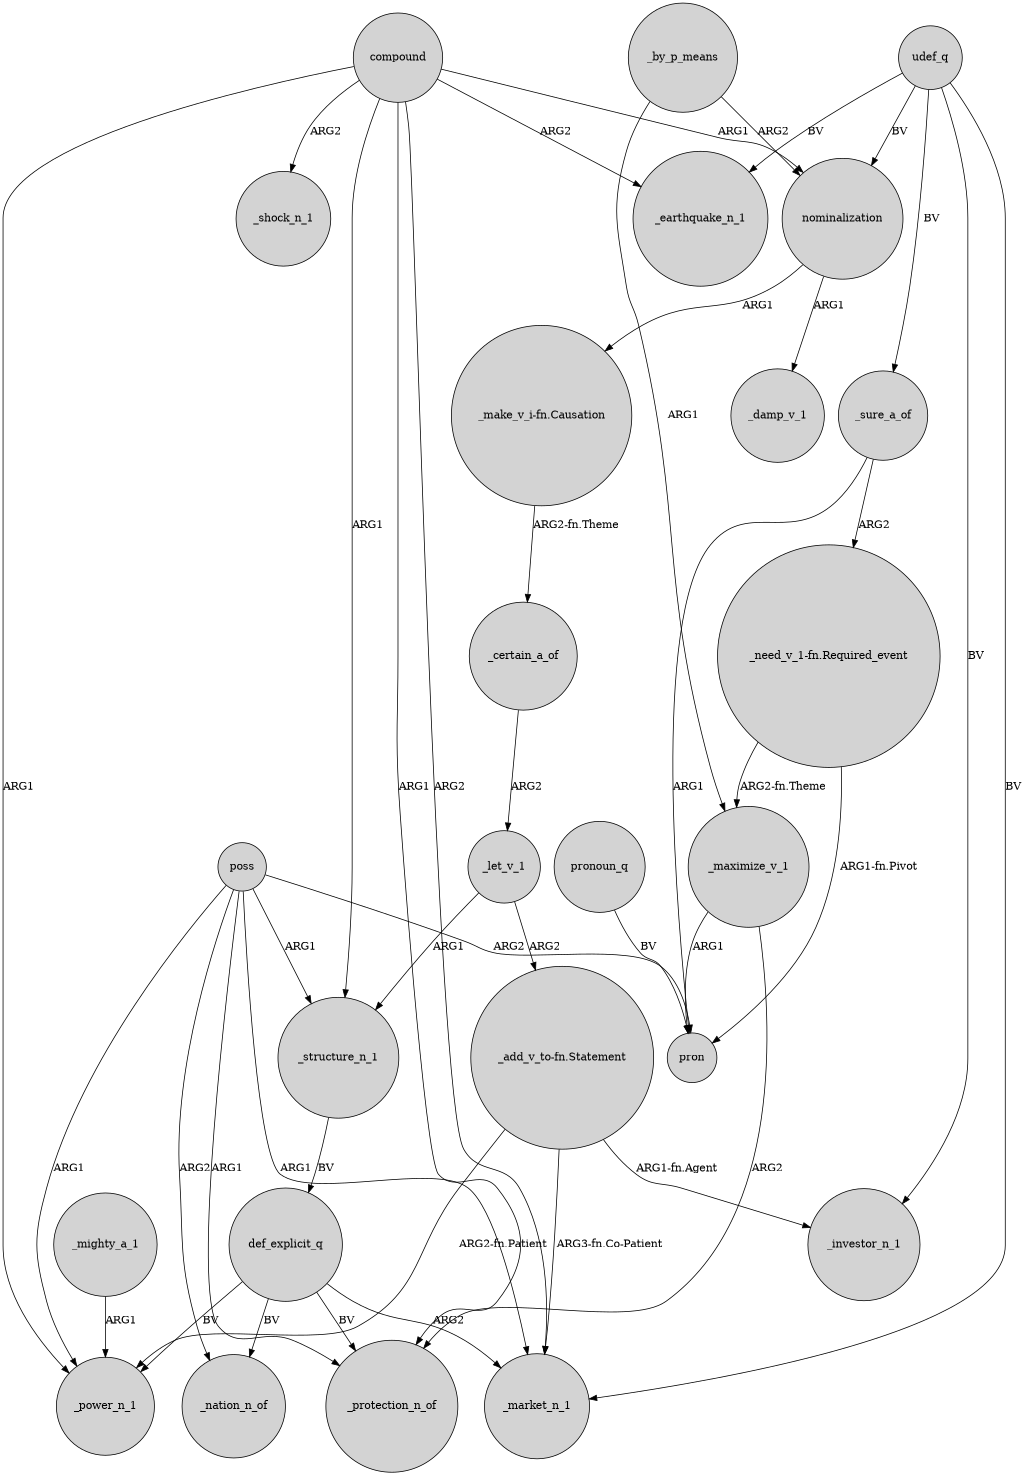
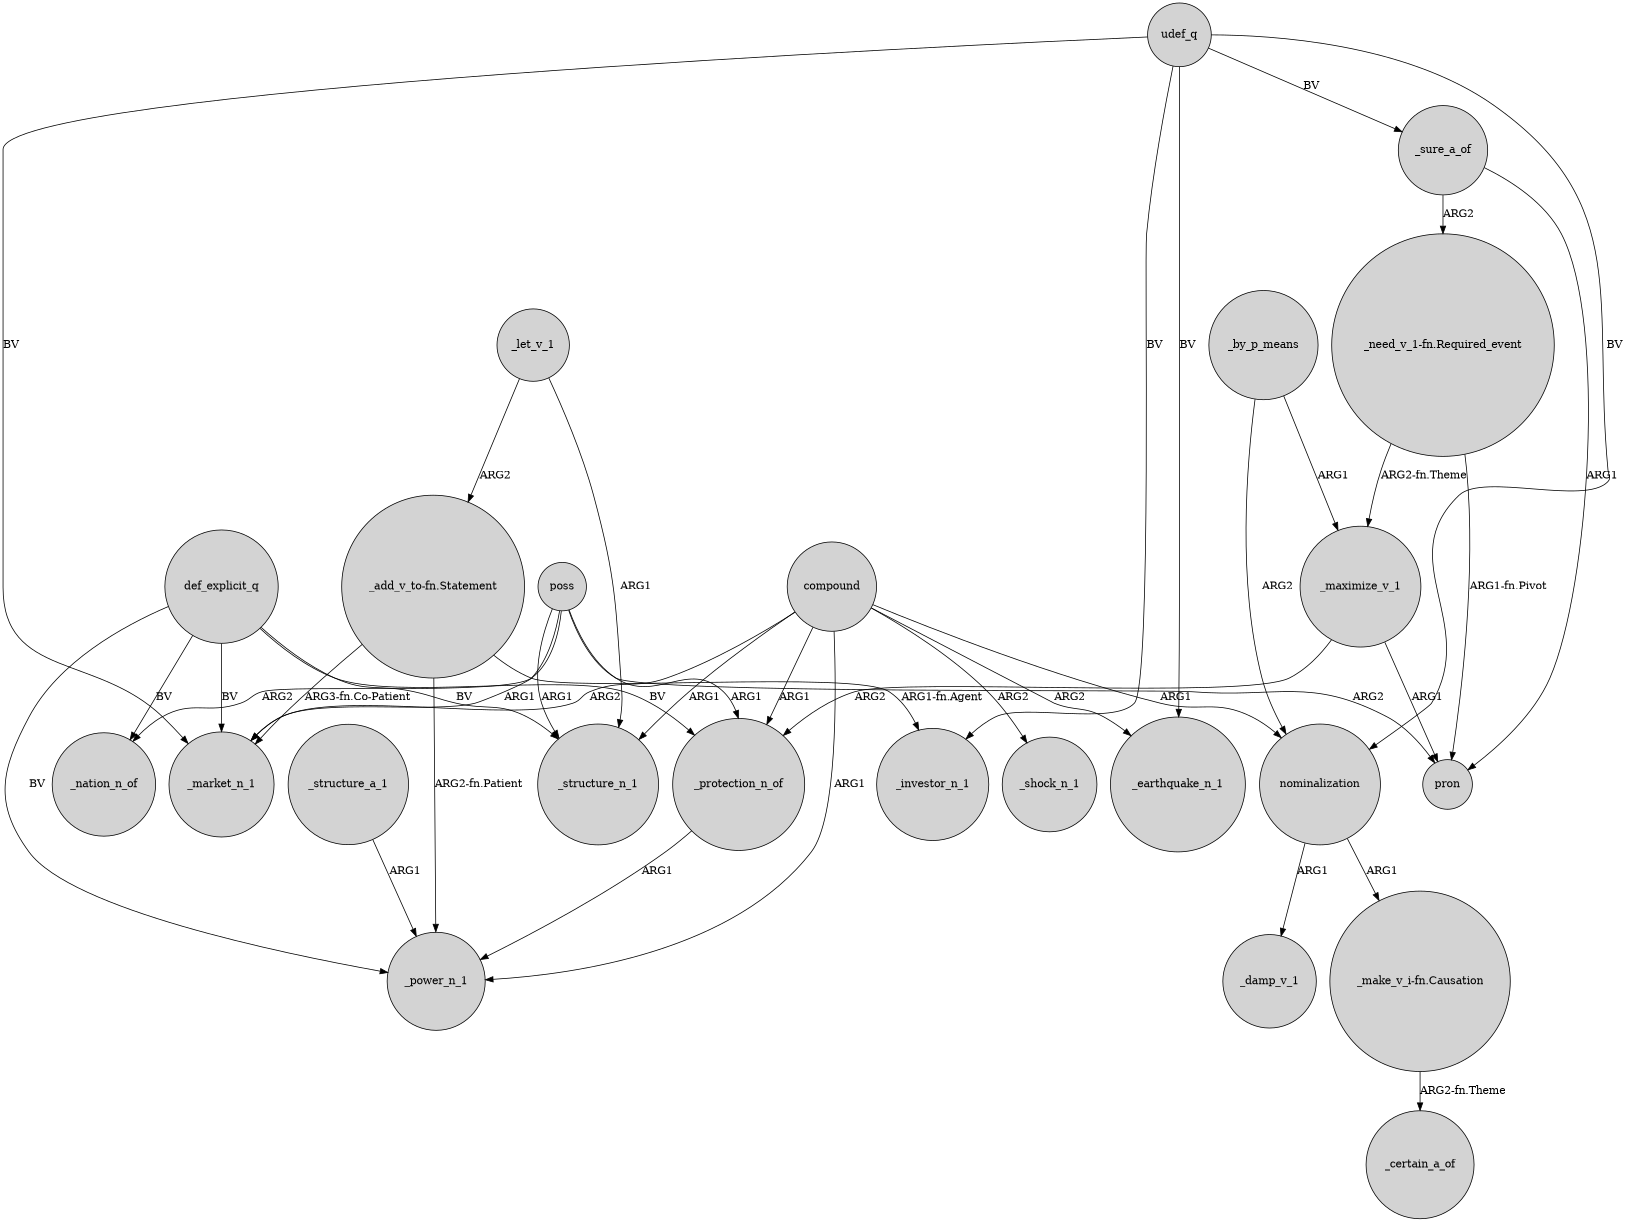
edge "_certain_a_of" -> "_let_v_1": removed, label "ARG2"
node "pronoun_q": removed
edge "poss" -> "_power_n_1": now "_protection_n_of" -> "_power_n_1"
edge "_structure_n_1" -> "def_explicit_q": reversed
node "_mighty_a_1": label "_mighty_a_1" -> "_structure_a_1"
edge "def_explicit_q" -> "_market_n_1": label "ARG2" -> "BV"
